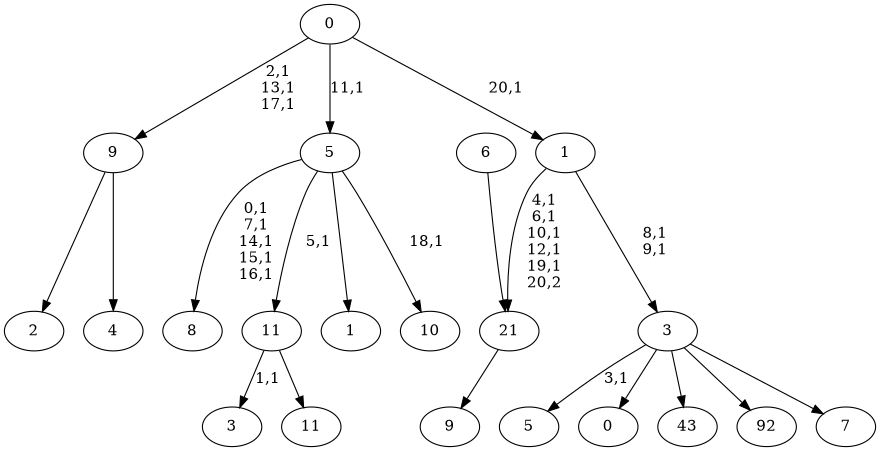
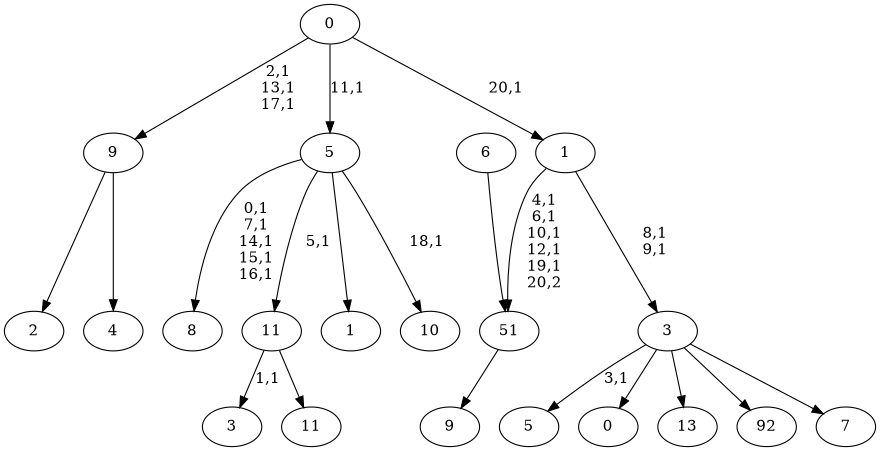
node "21": label "21" -> "51"
node "43": label "43" -> "13"
